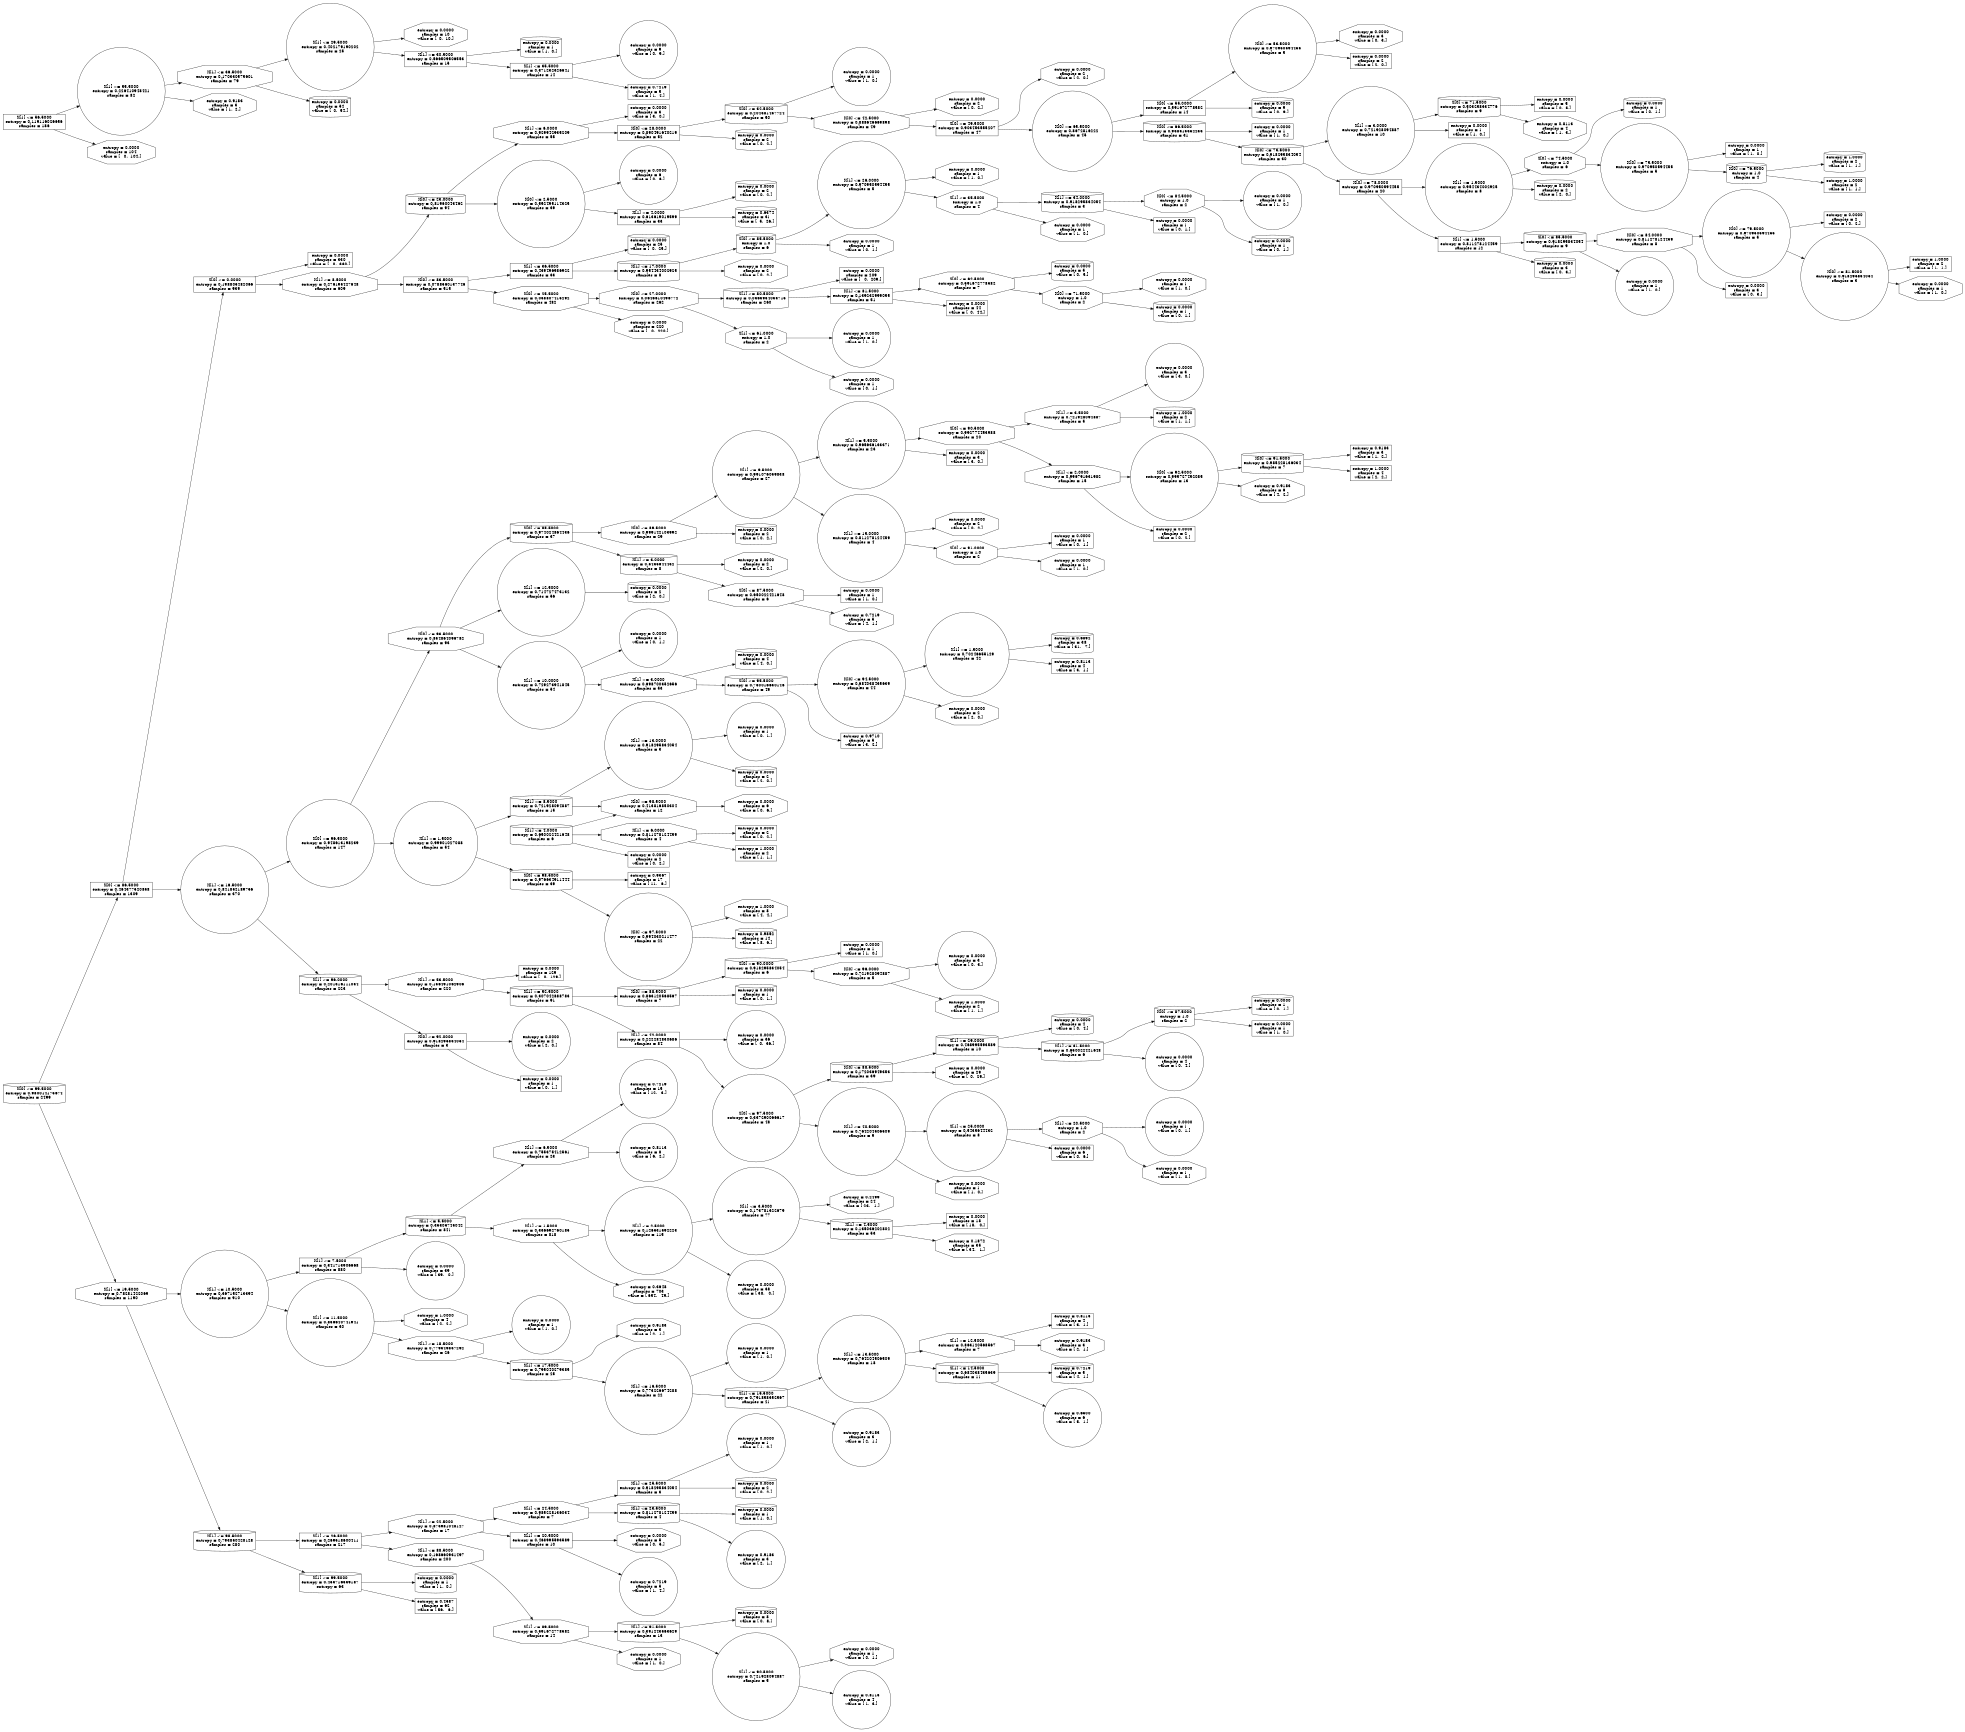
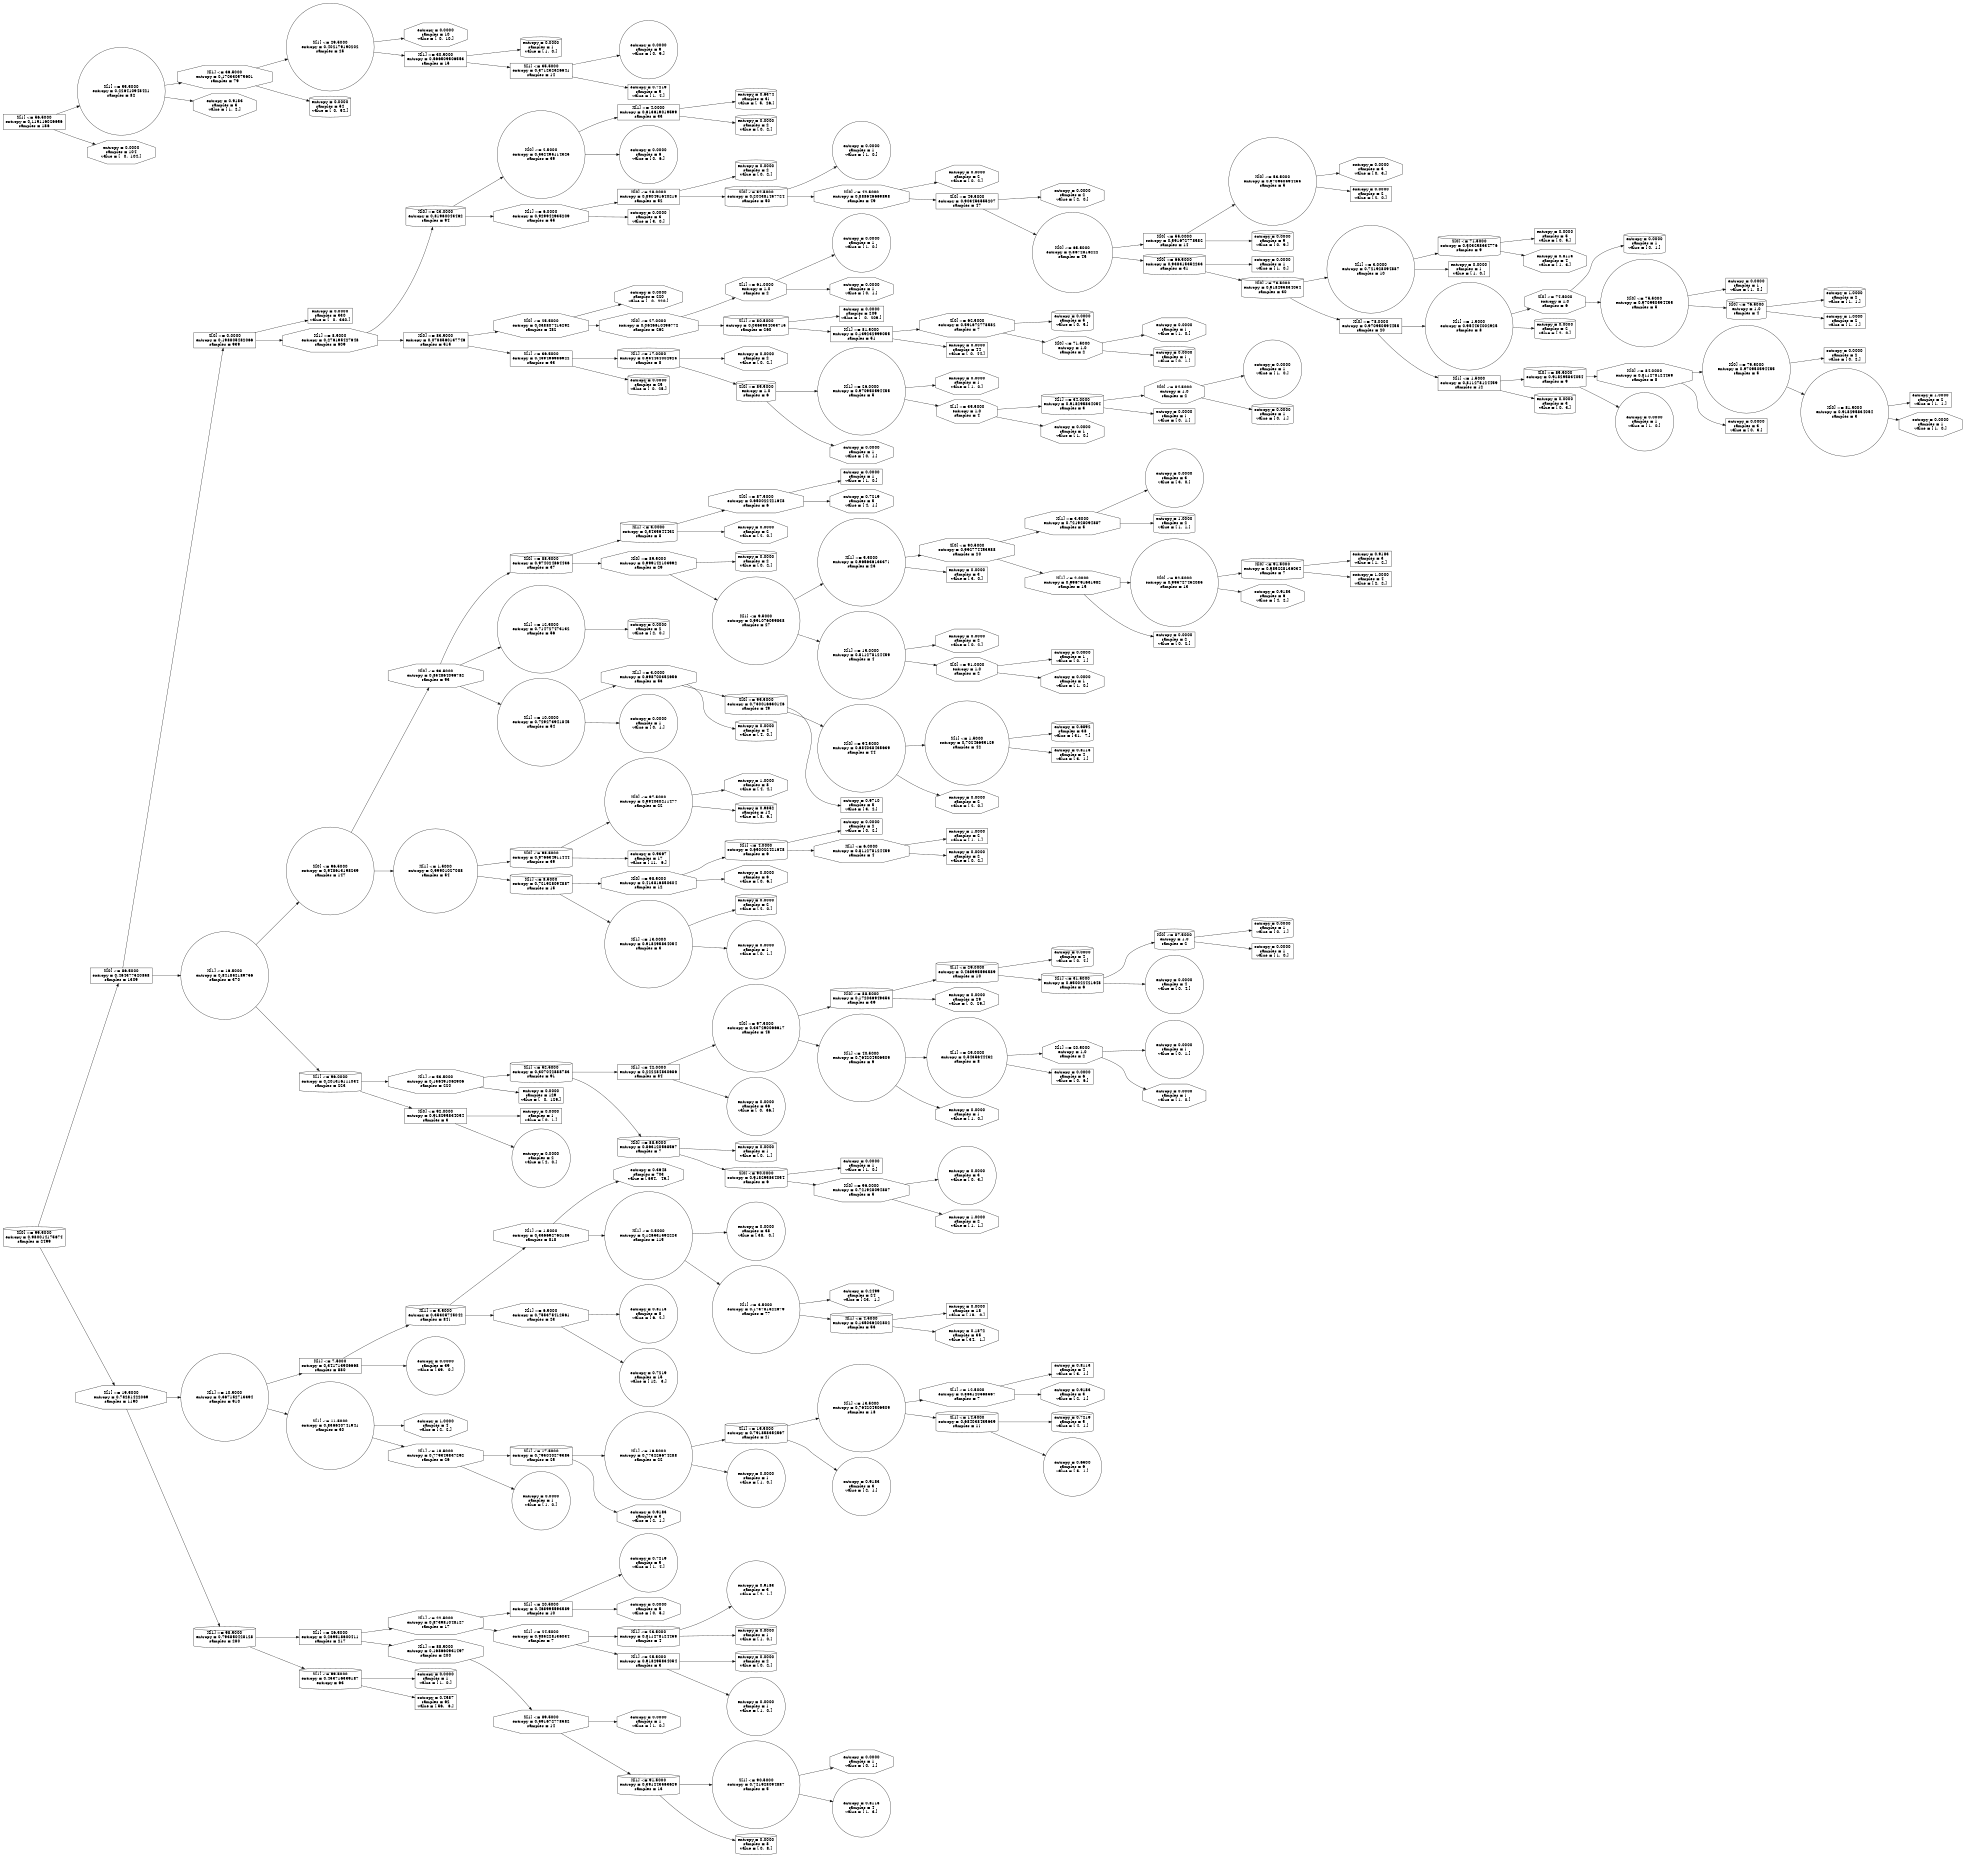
edge "X[1] <= 4.0000 entropy = 0.650022421648 samples = 6" -> "X[0] <= 98.5000 entropy = 0.413816850304 samples = 12": reversed
